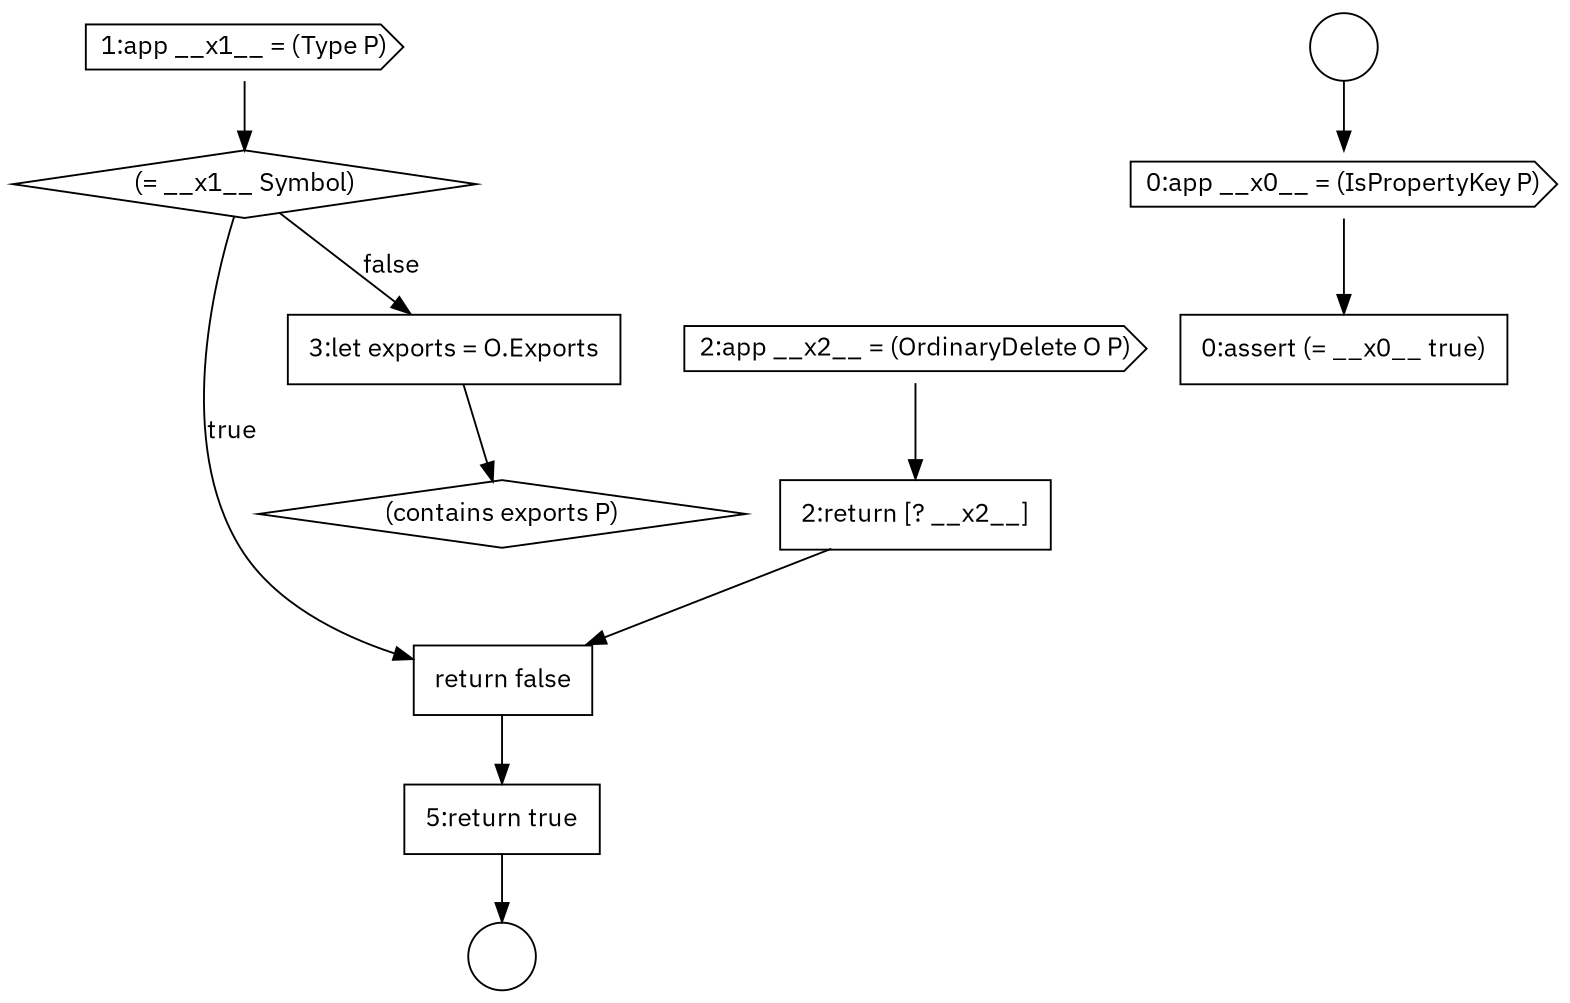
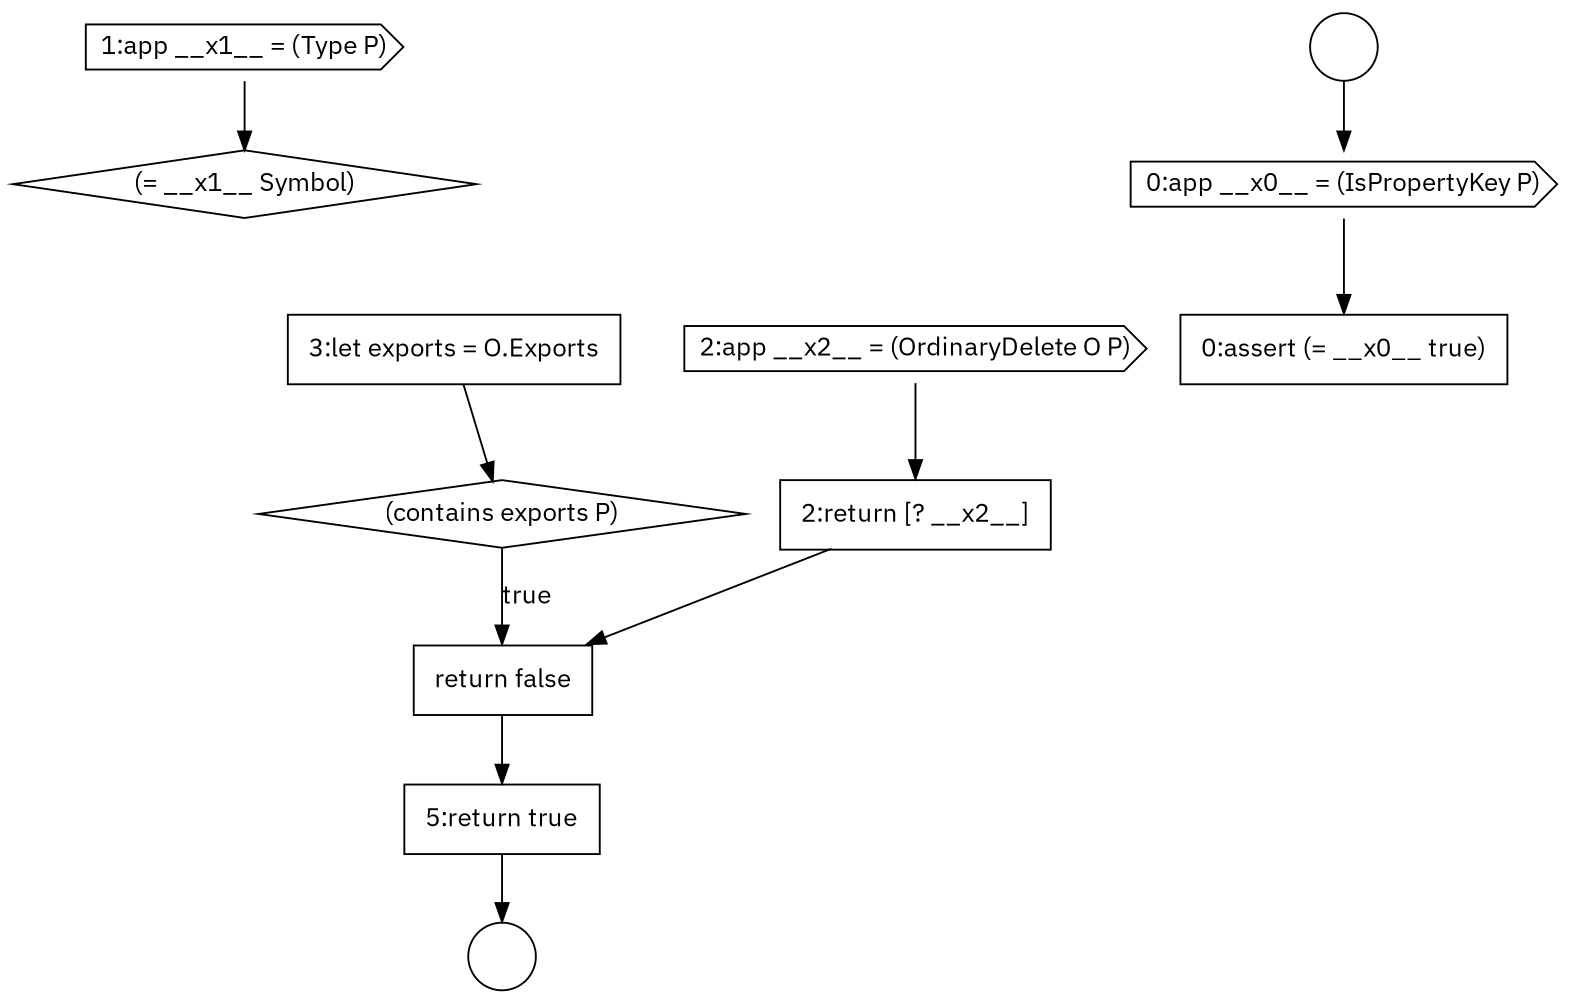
edge "(= __x1__ Symbol)" -> "3:let exports = O.Exports": removed, label "false"
edge "(= __x1__ Symbol)" -> "return false": now "(contains exports P)" -> "return false"
